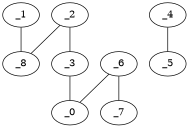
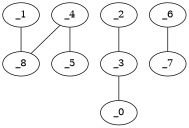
edge "_2" -- "_8": now "_4" -- "_8"
edge "_6" -- "_0": removed
